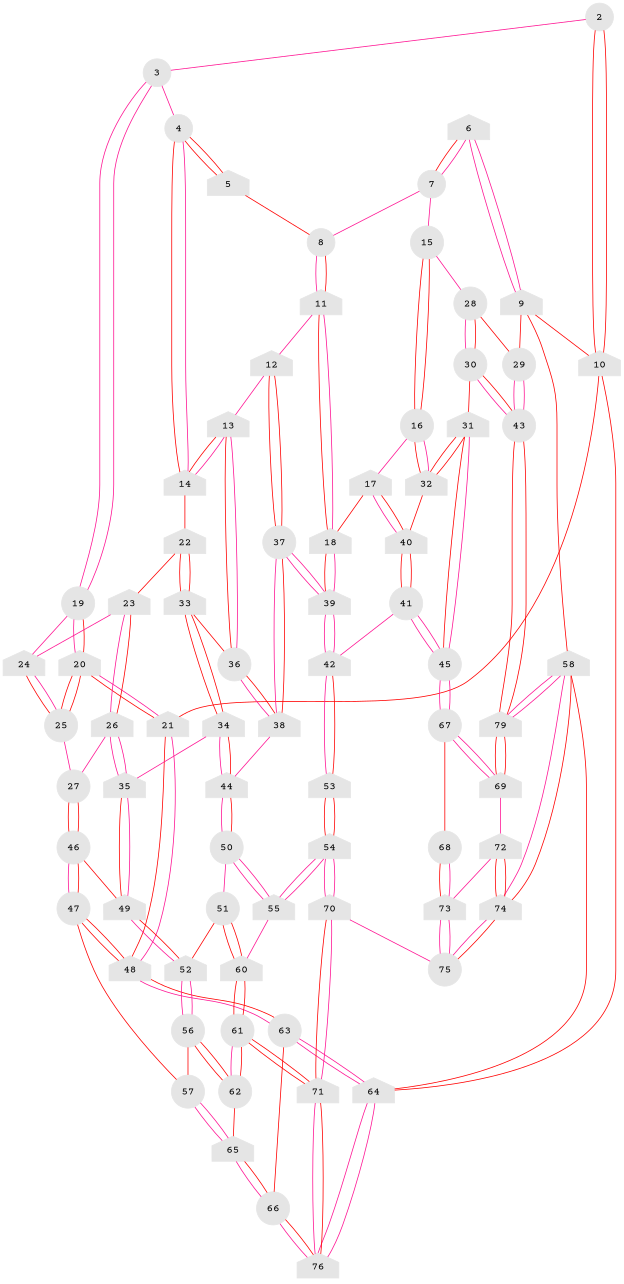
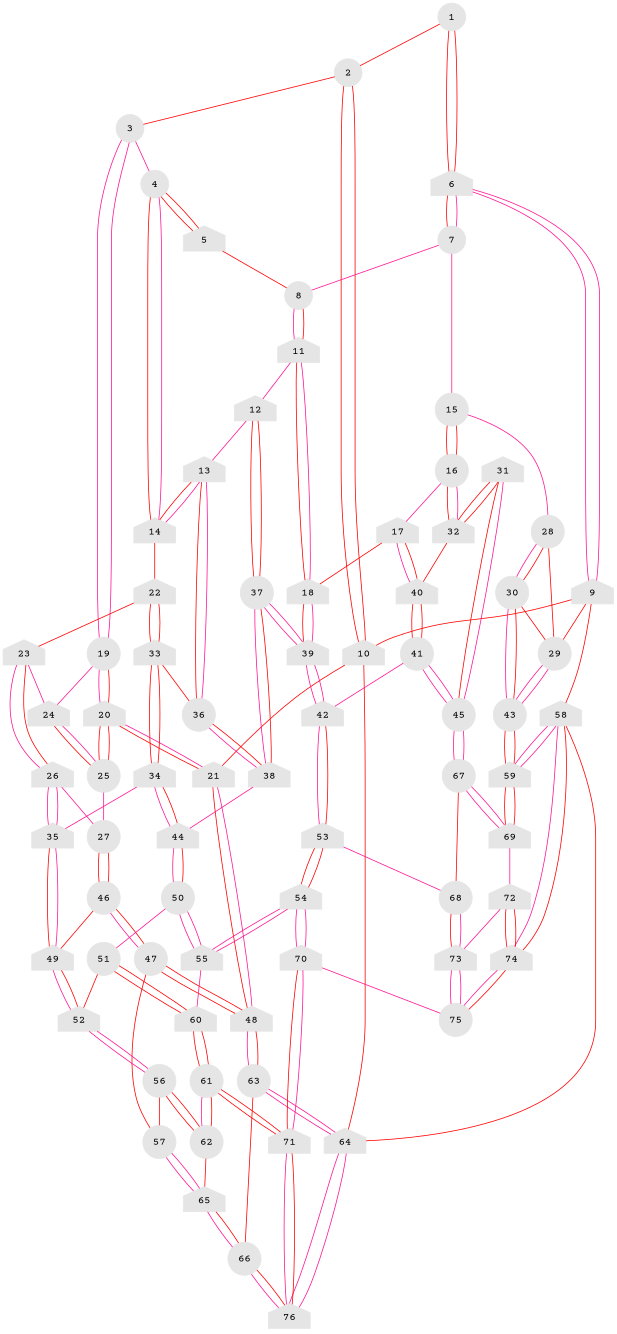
node "1": added
edge "2" -- "3": color deeppink -> red
edge "30" -- "31": now "30" -- "29"
node "79": label "79" -> "59"
edge "53" -- "68": added
